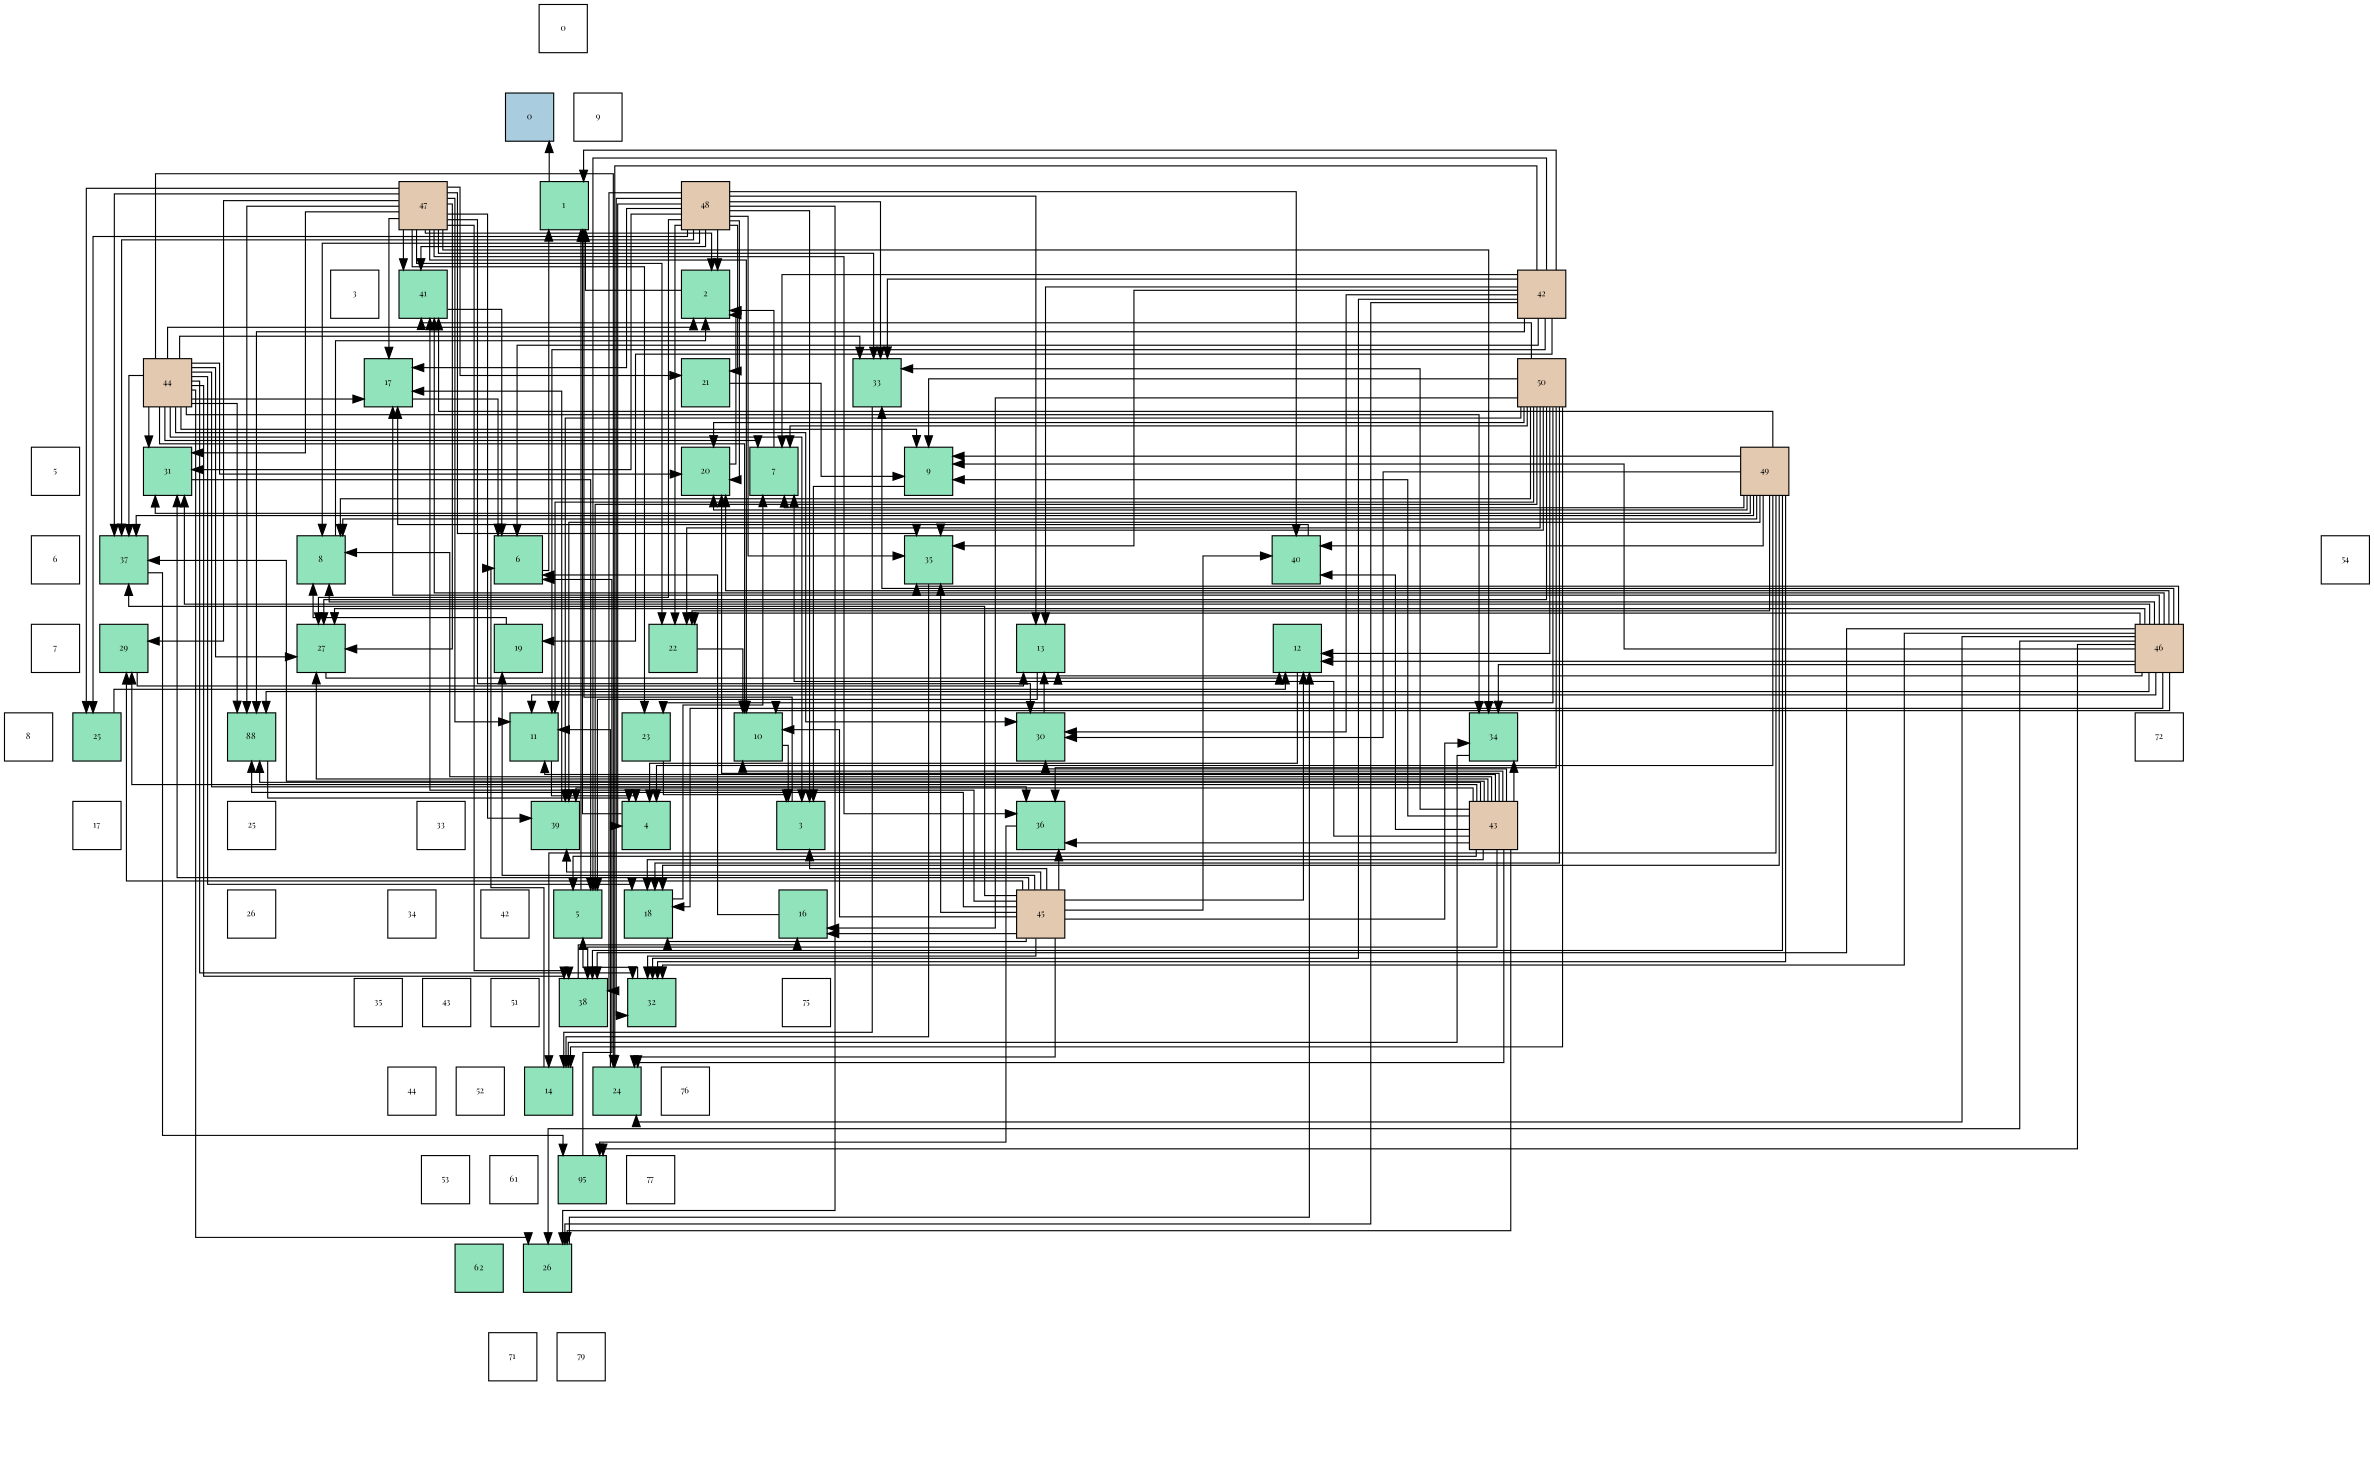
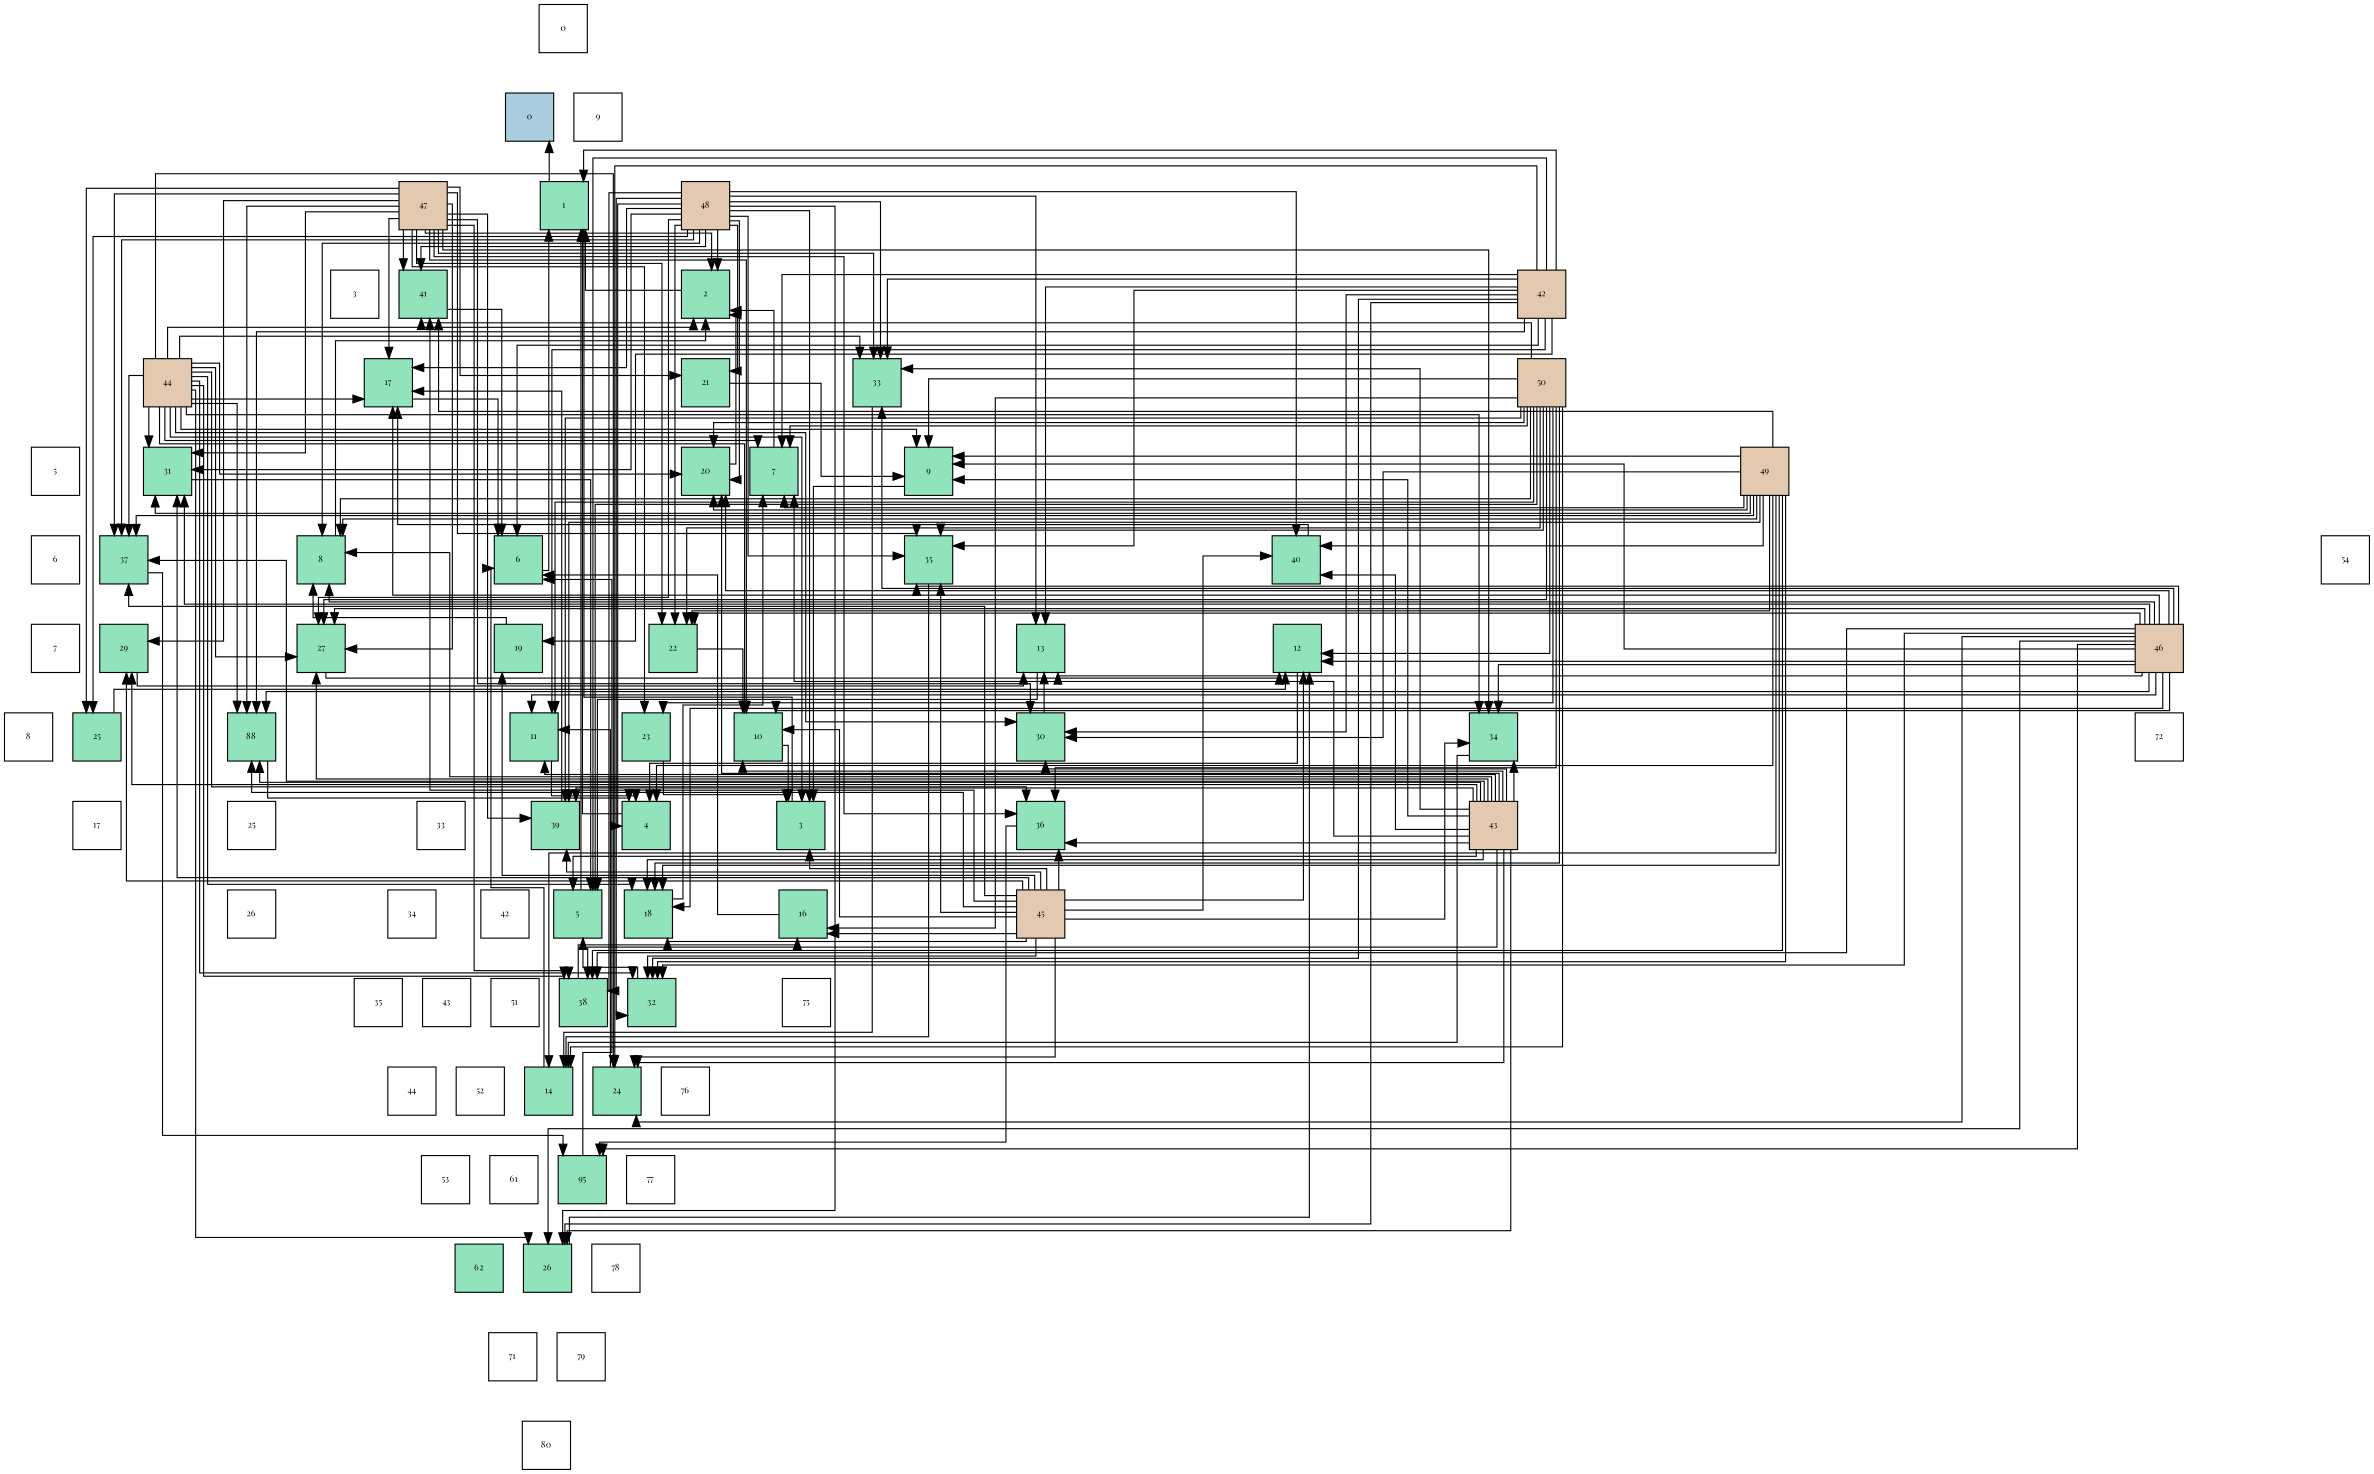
edge "47" -> "11": removed
edge "46" -> "41": removed
node "78": added
node "80": added
